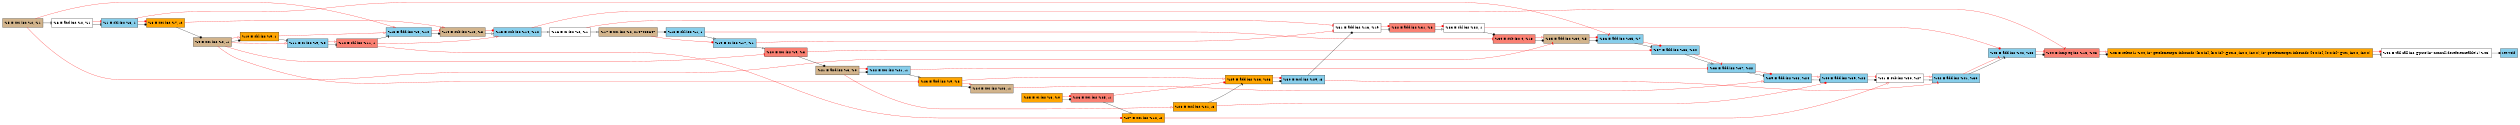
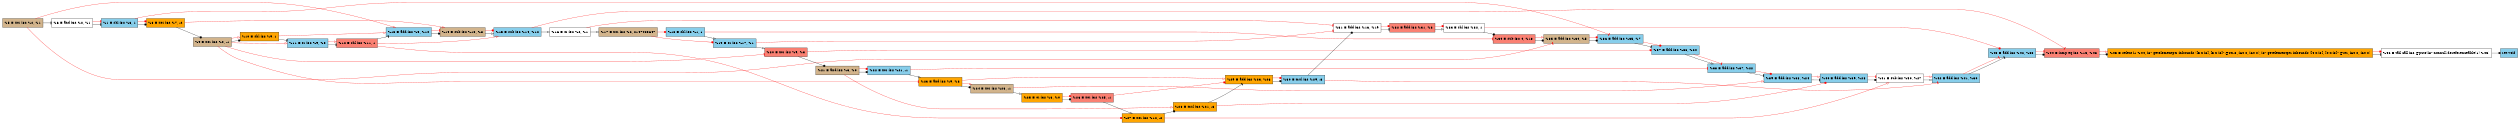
edge "%17 = xor i32 %2, 2147483647" -> "%18 = shl i32 %1, 1": color black -> red
edge "%24 = xor i32 %23, -1" -> "%25 = or i32 %3, %0": added
edge "%27 = xor i32 %12, -2" -> "%28 = mul i32 %21, -6": added
